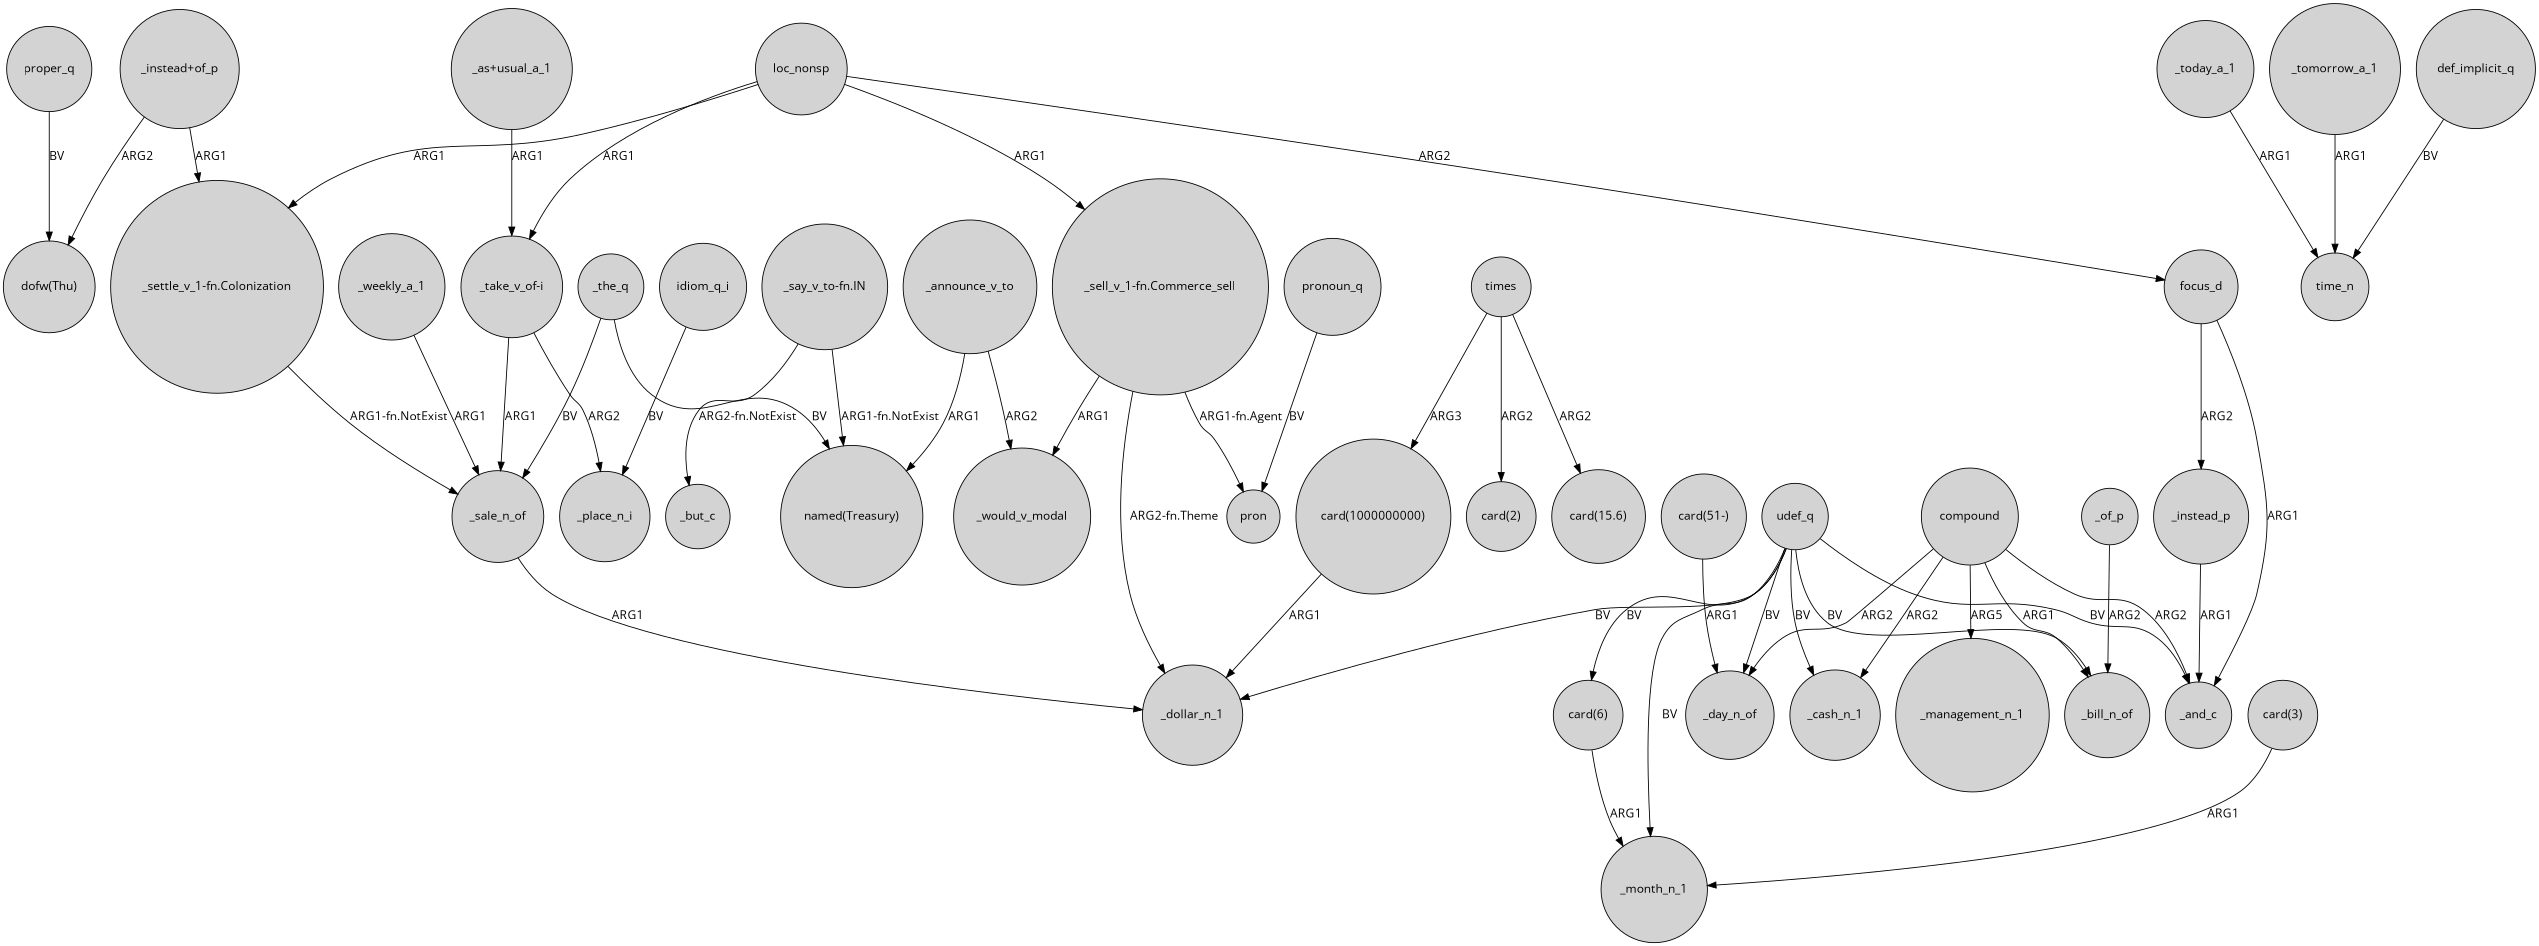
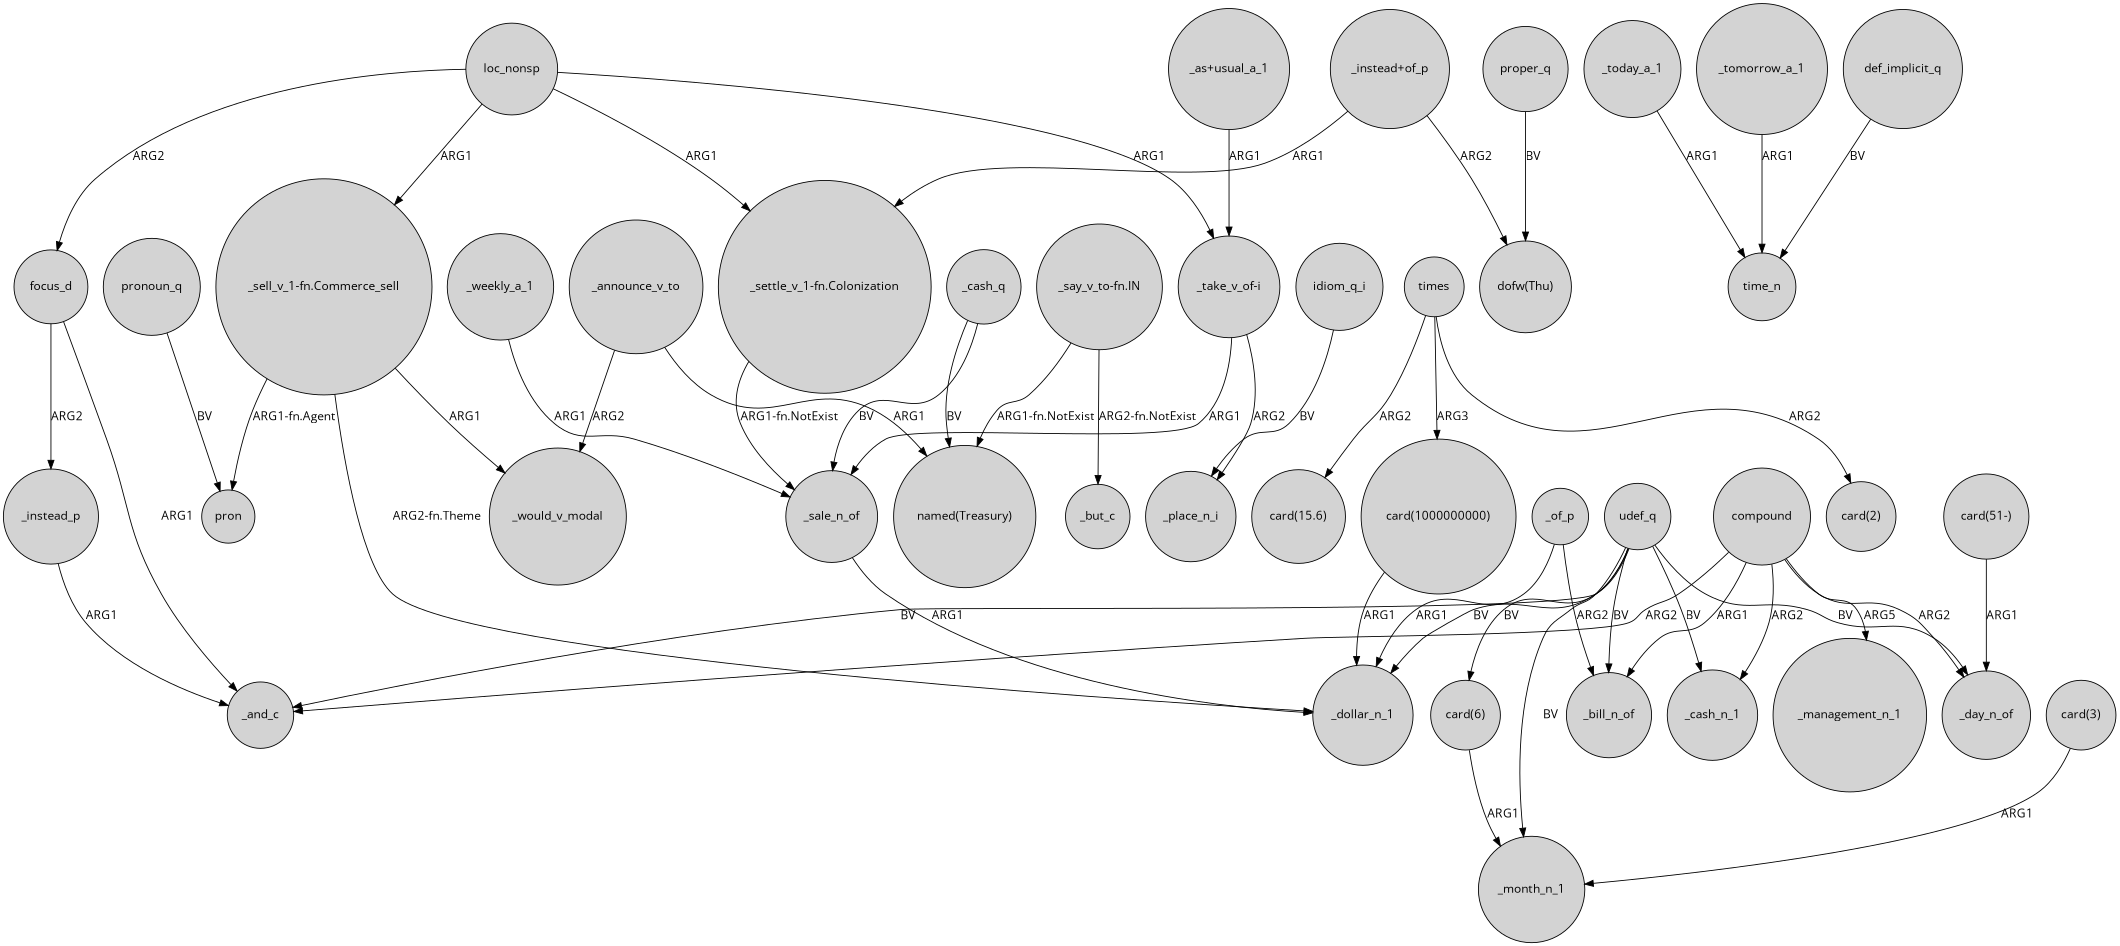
node "_the_q": label "_the_q" -> "_cash_q"
edge "_of_p" -> "_dollar_n_1": added, label "ARG1"
